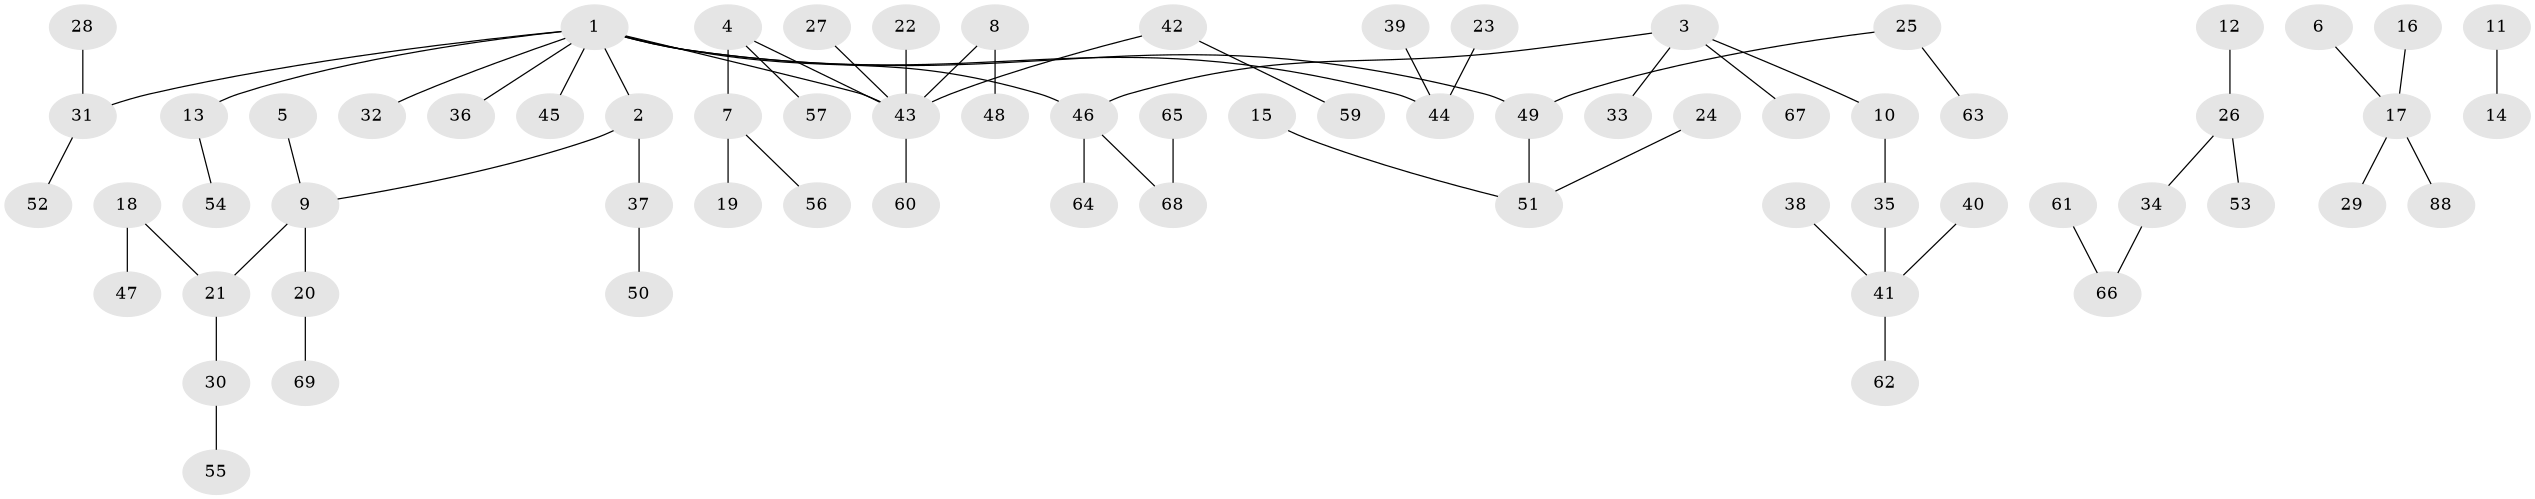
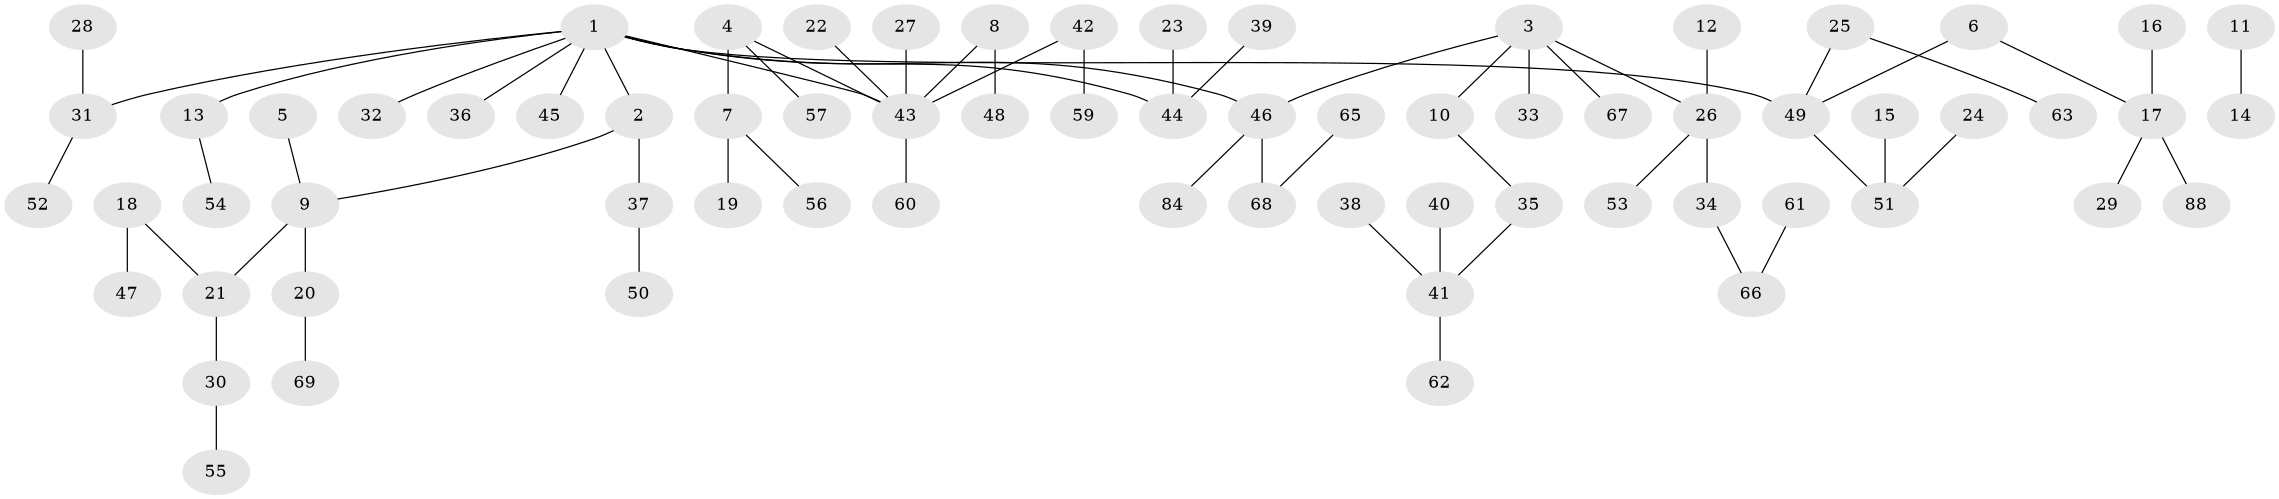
edge "3" -- "26": added
edge "6" -- "49": added
node "64": label "64" -> "84"
